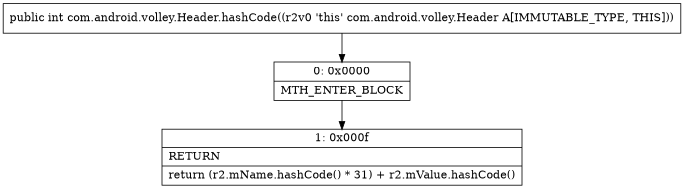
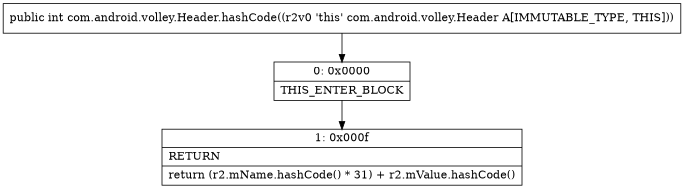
node "0: 0x0000": text "MTH_ENTER_BLOCK" -> "THIS_ENTER_BLOCK"
